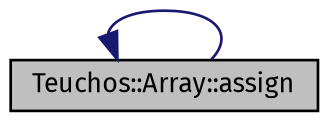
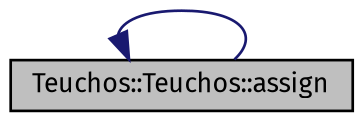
node "Teuchos::Array::assign": label "Teuchos::Array::assign" -> "Teuchos::Teuchos::assign"
